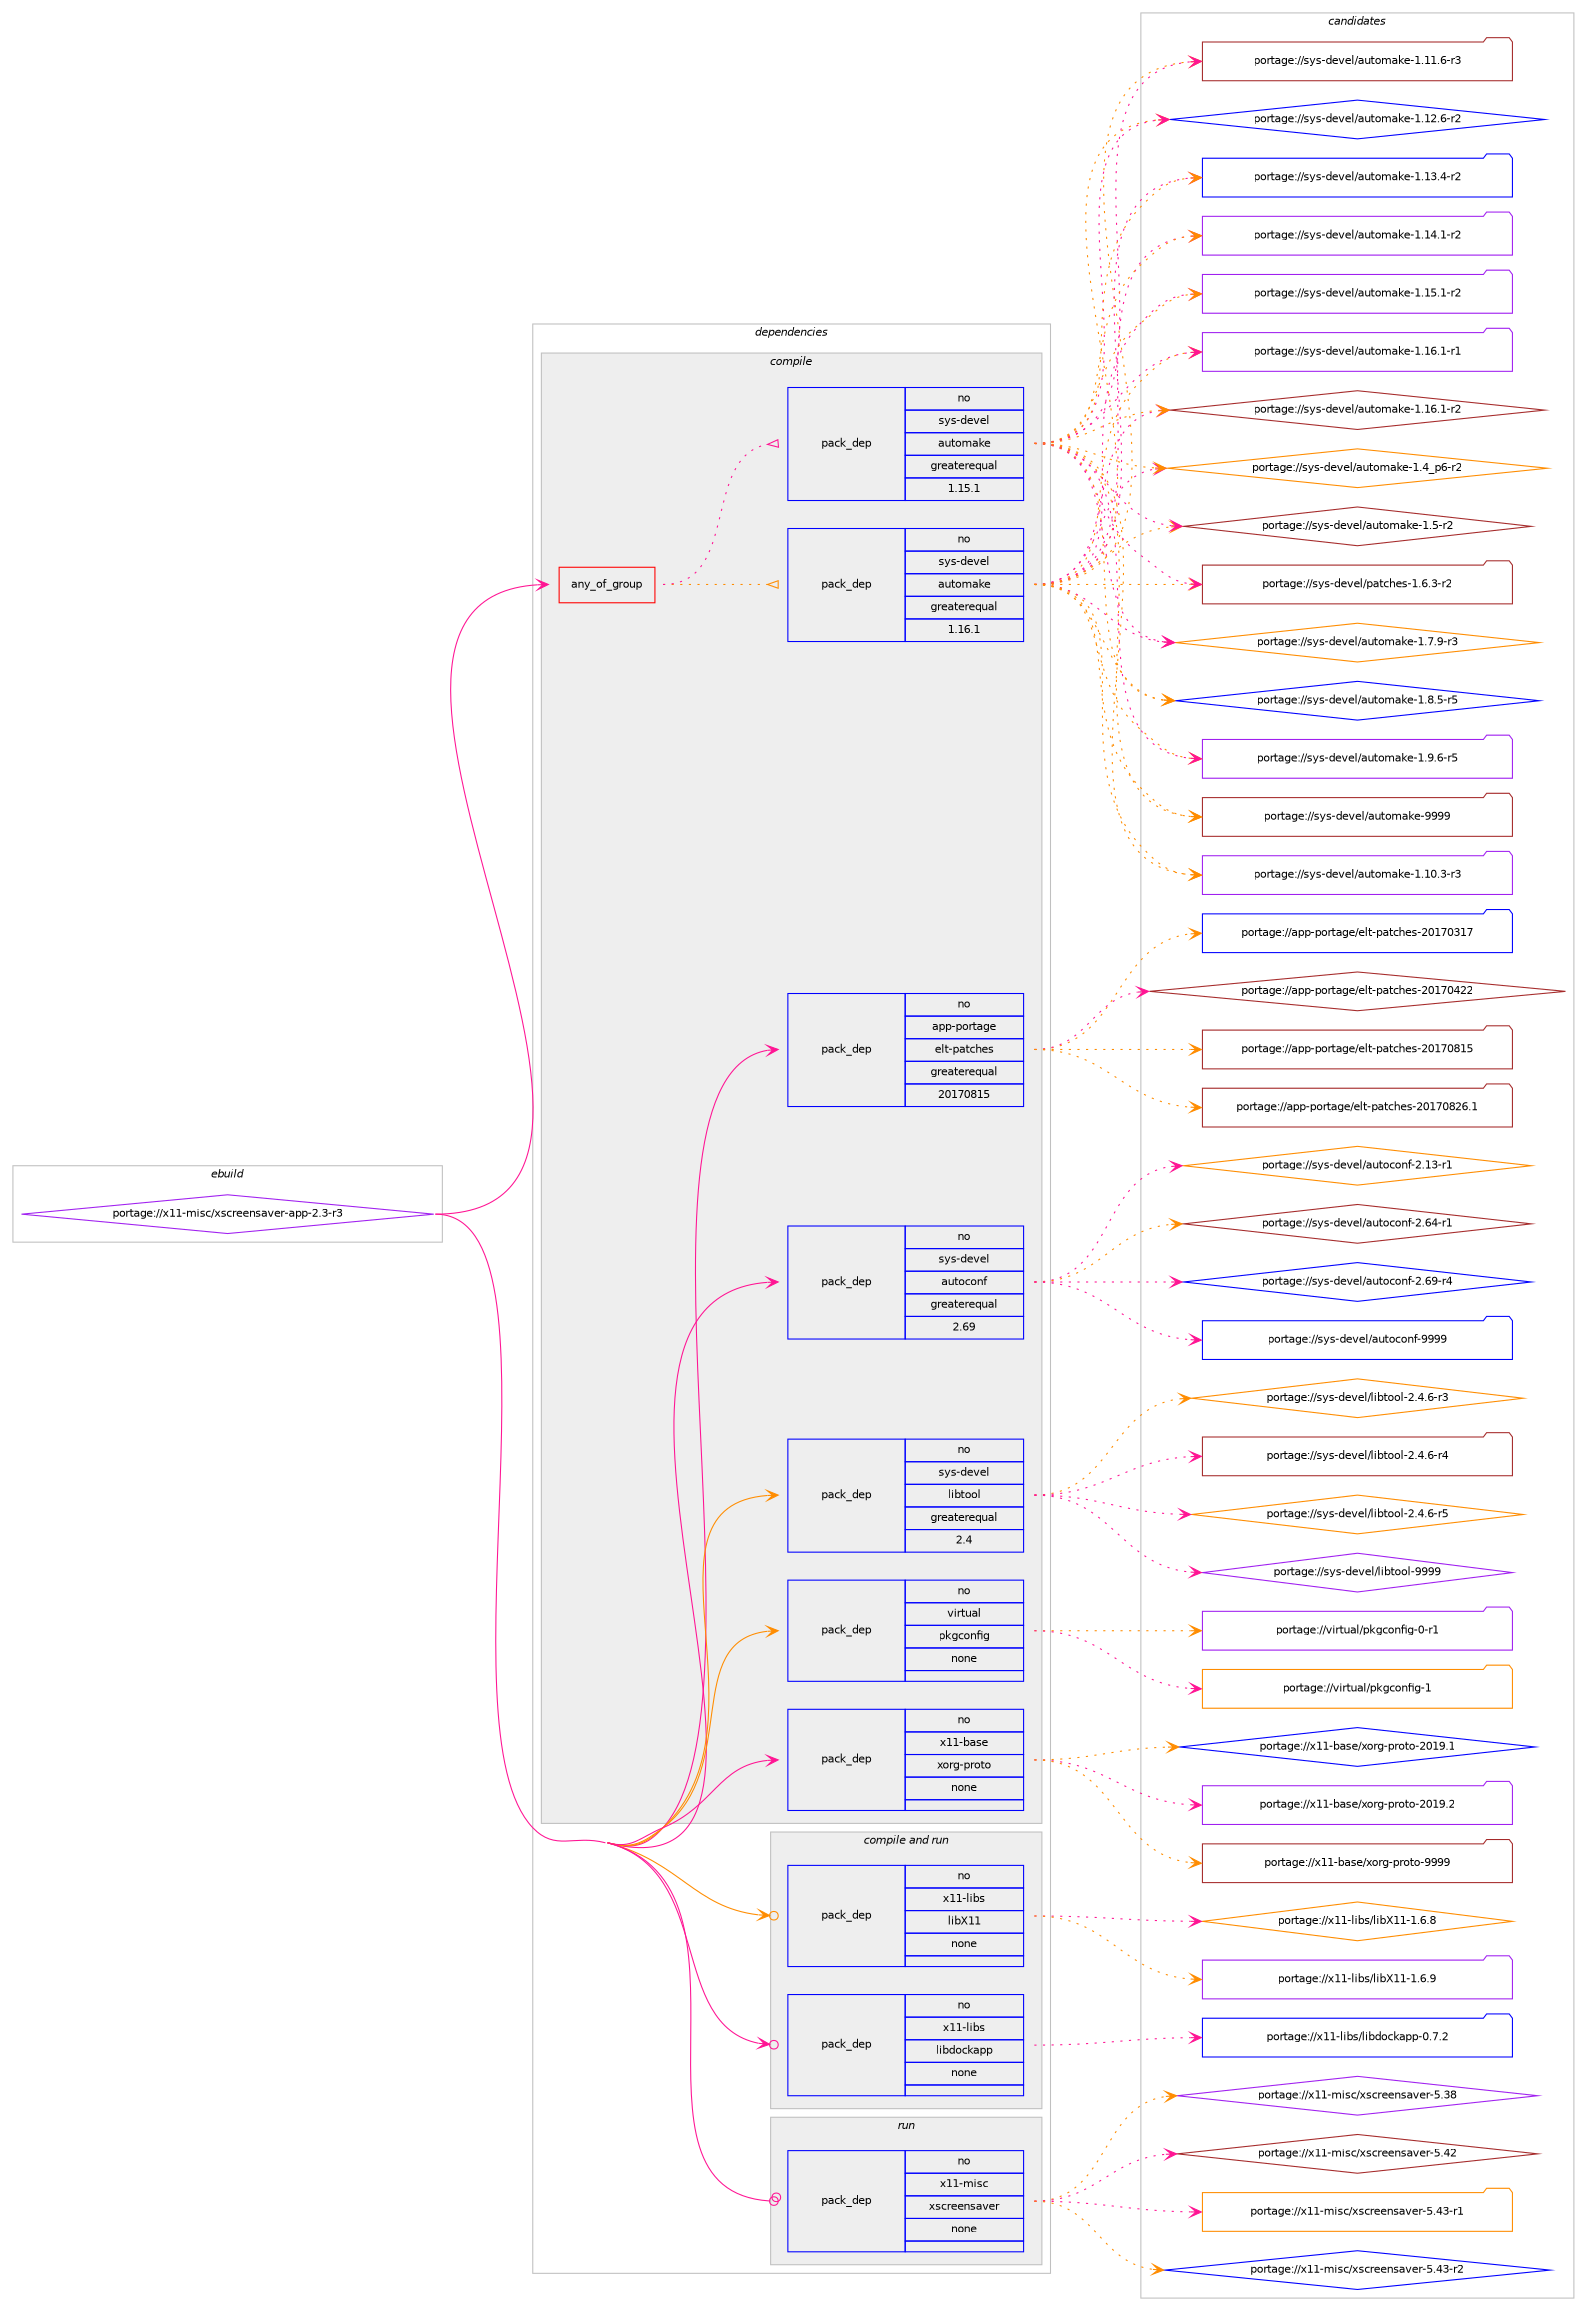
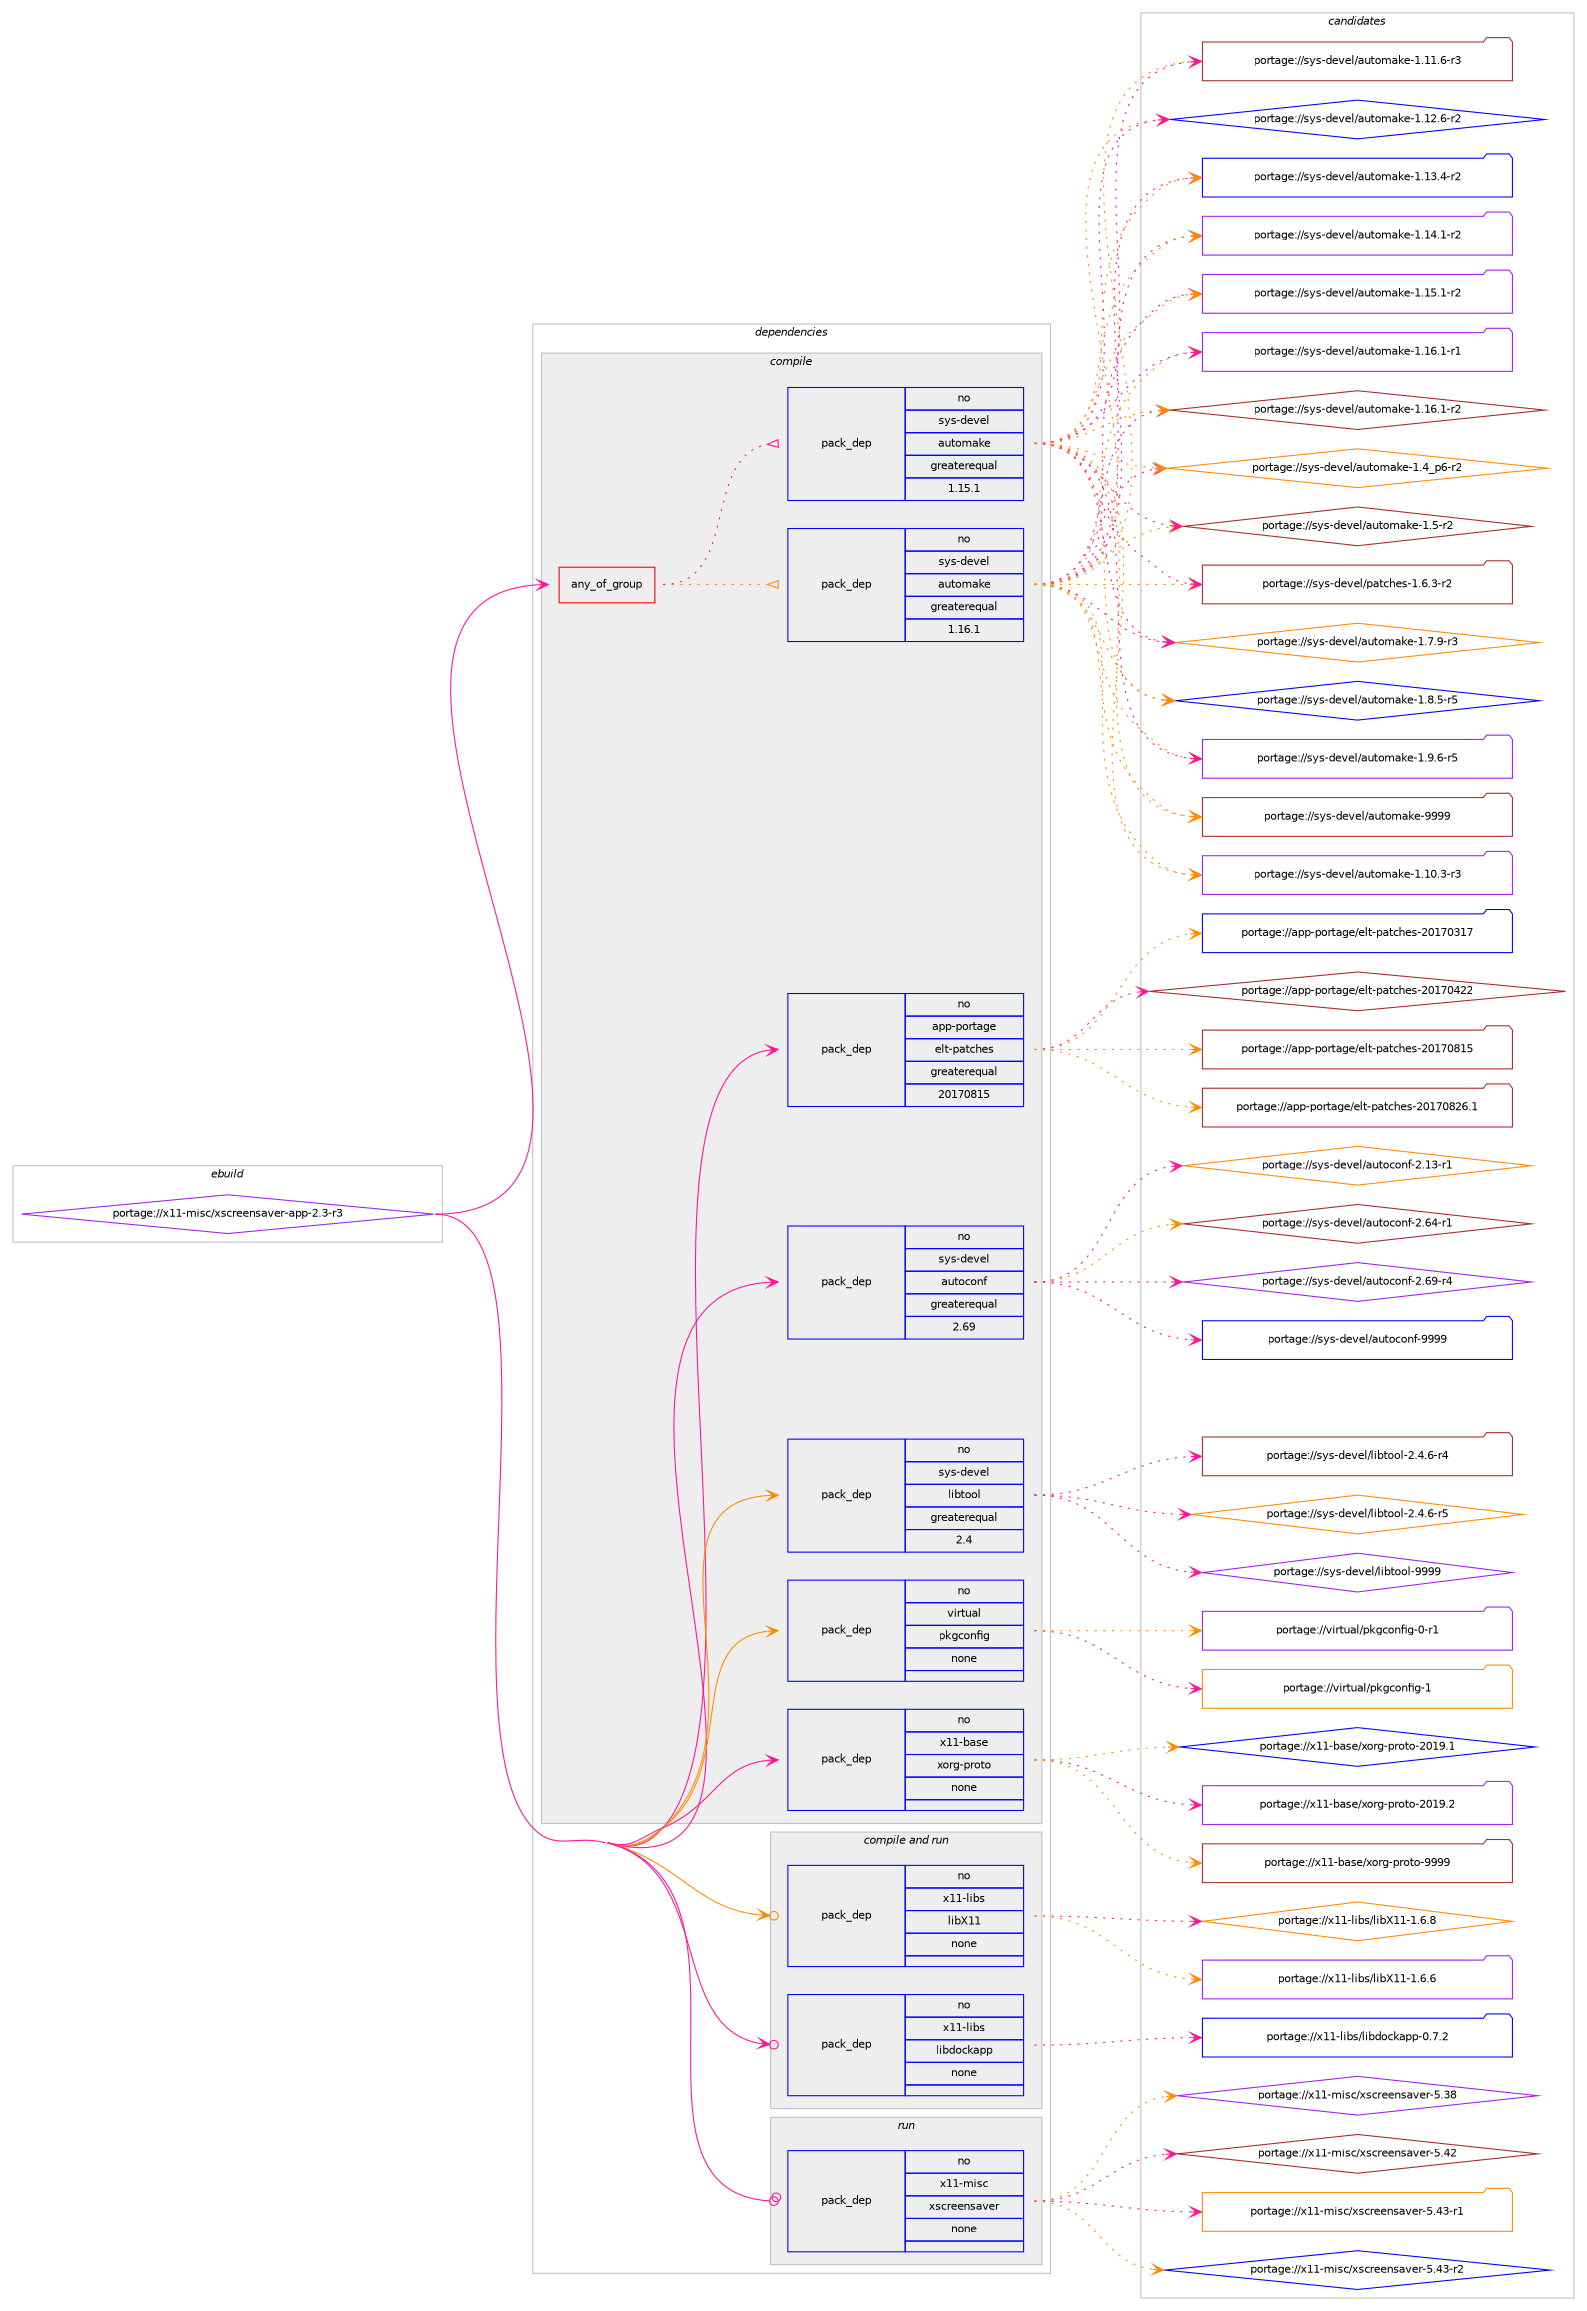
node "portage://sys-devel/autoconf-2.69-r4": color blue -> purple
node "portage://sys-devel/libtool-2.4.6-r3": removed
node "portage://x11-libs/libX11-1.6.9": label "portage://x11-libs/libX11-1.6.9" -> "portage://x11-libs/libX11-1.6.6"
